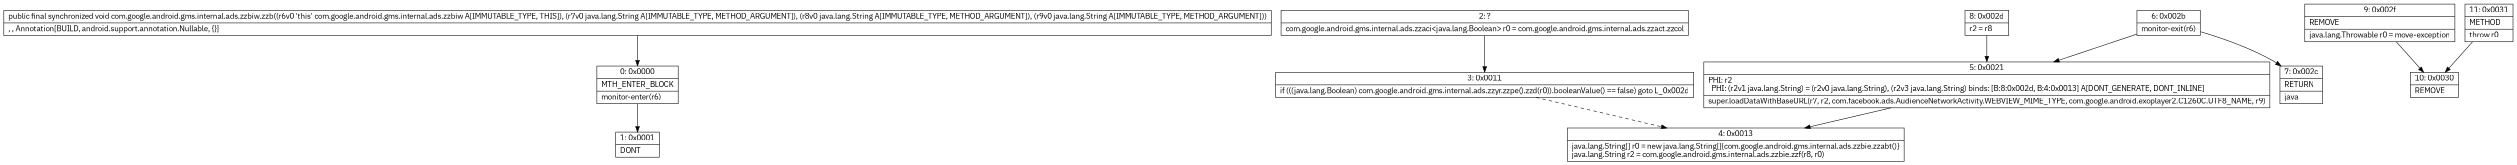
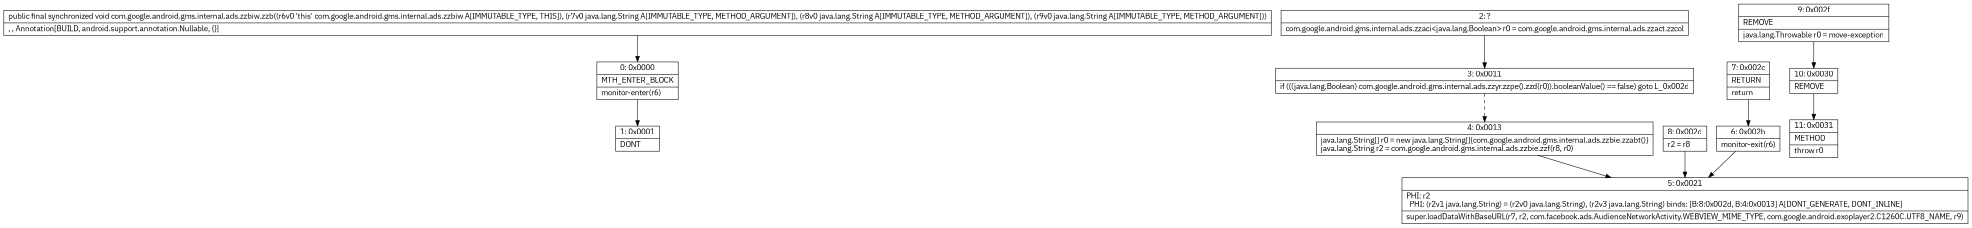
edge "6: 0x002b" -> "7: 0x002c": reversed
edge "11: 0x0031" -> "10: 0x0030": reversed
node "7: 0x002c": text "java" -> "return"
edge "5: 0x0021" -> "4: 0x0013": reversed
